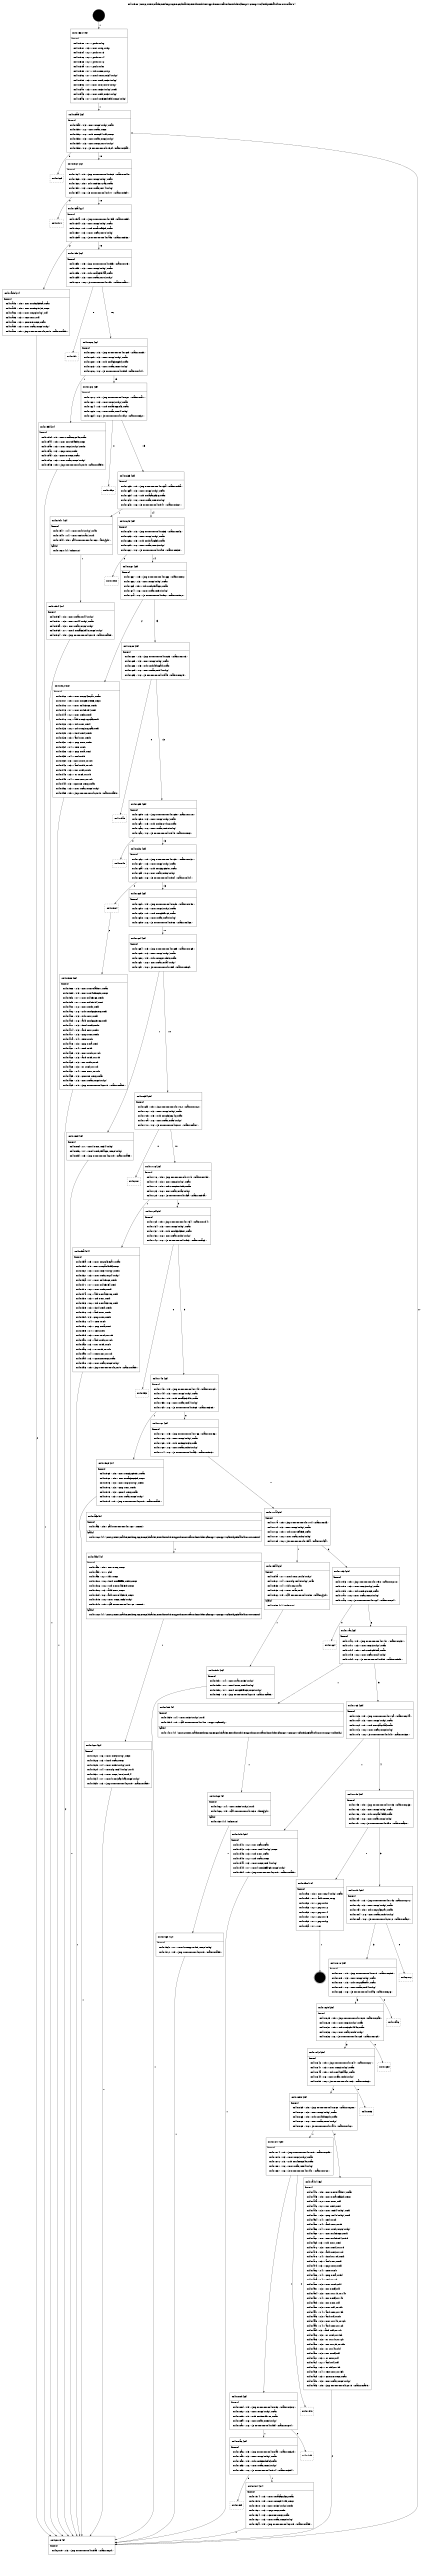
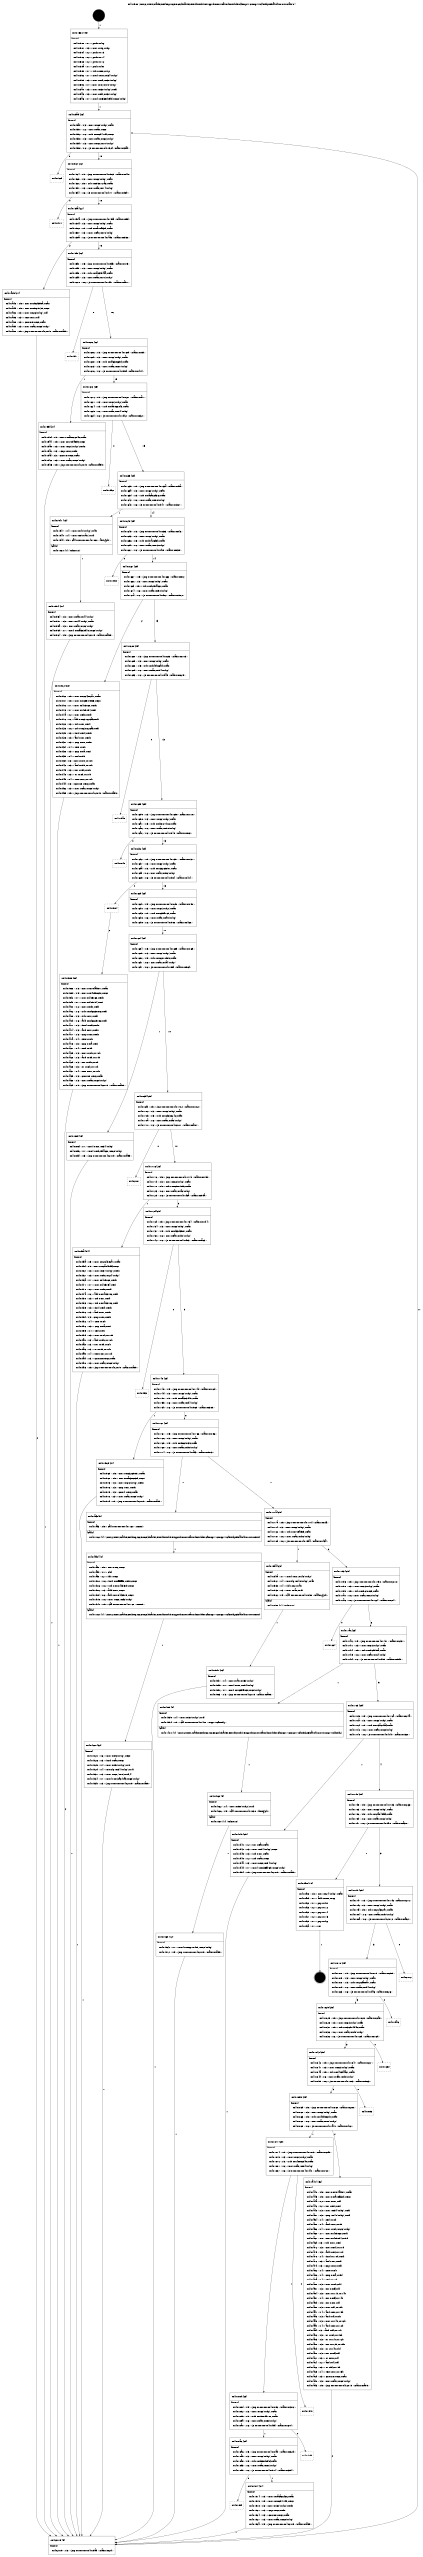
edge "0x401761 [25]" -> "0x401af3 [5]": added, label "1"
